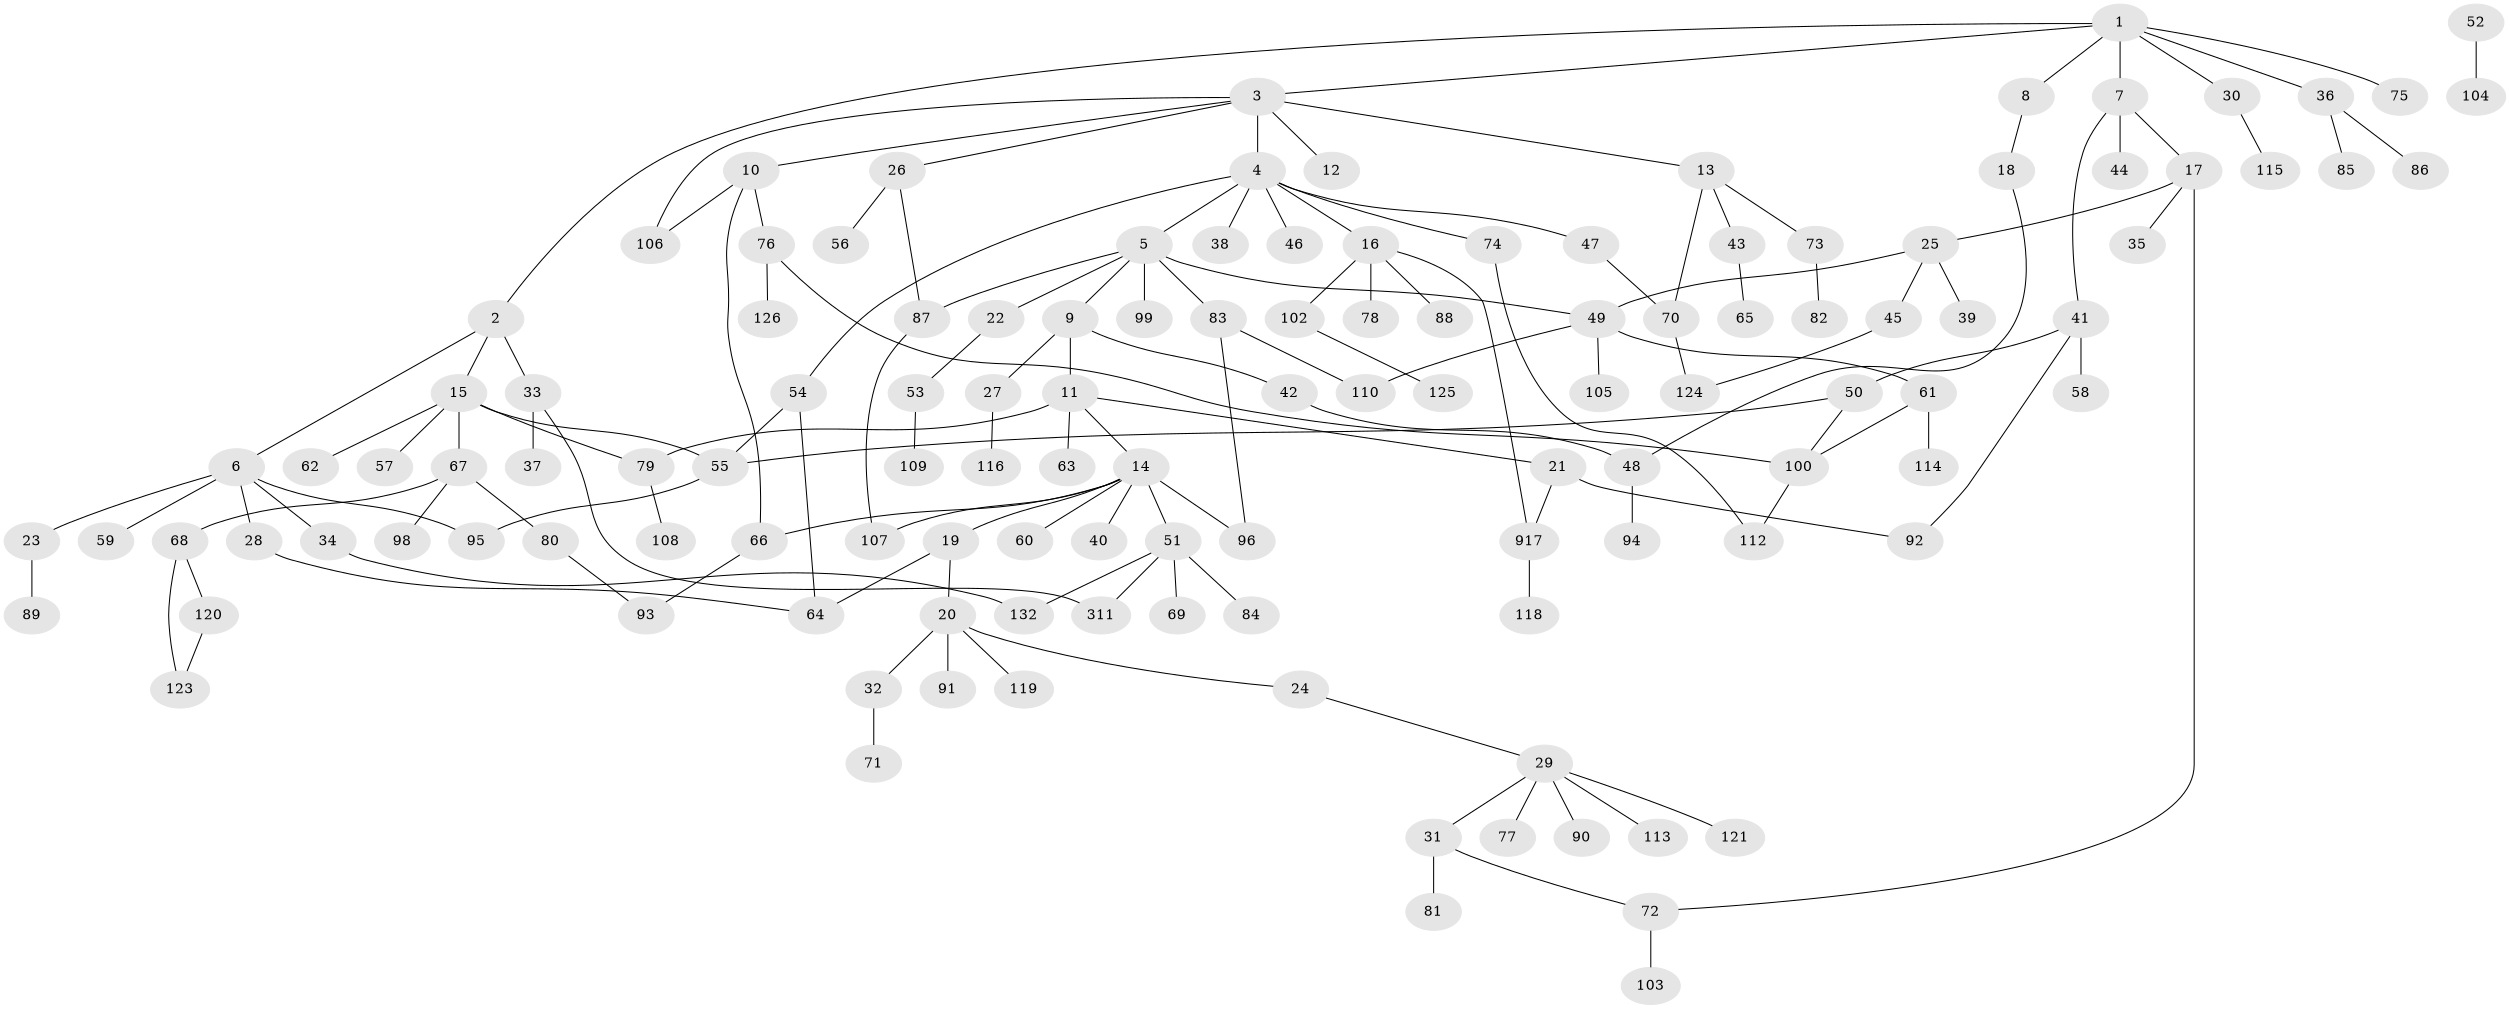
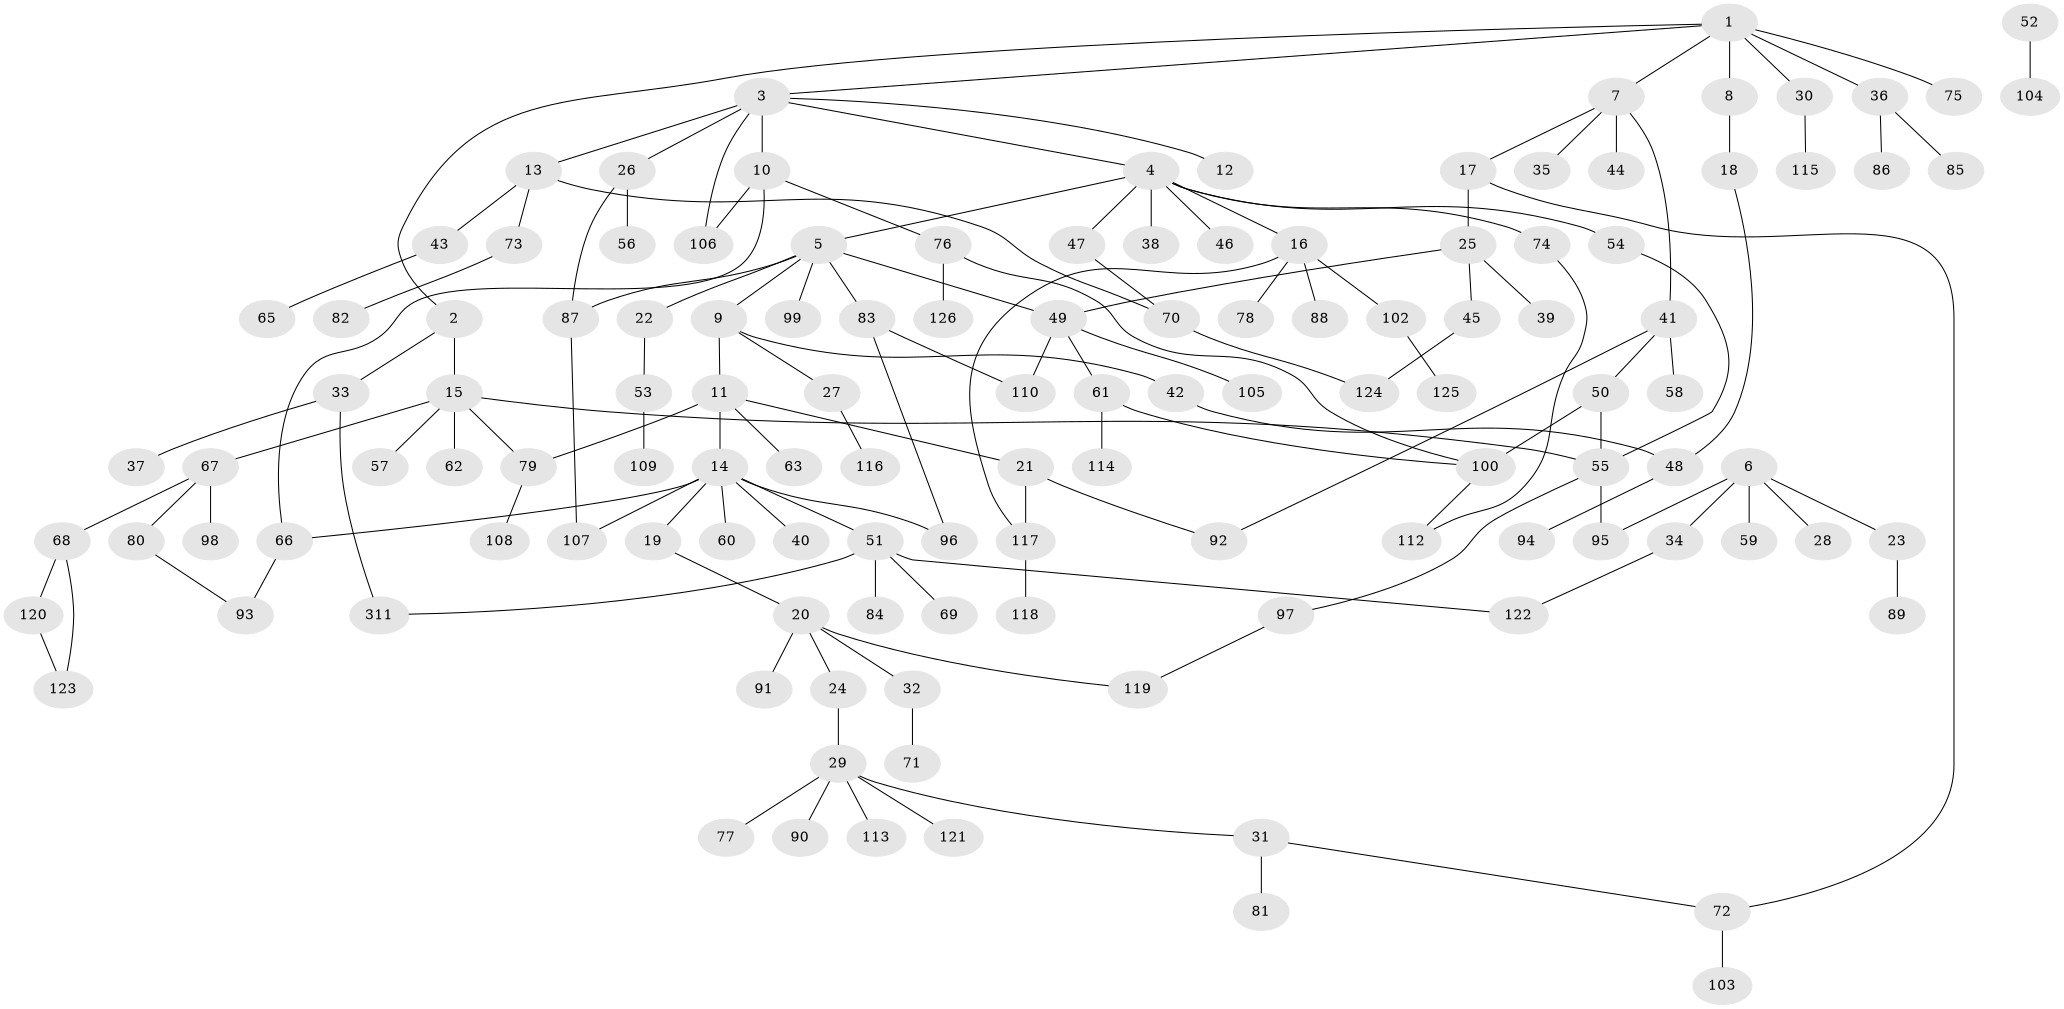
edge "17" -- "35": now "7" -- "35"
edge "2" -- "6": removed
node "917": label "917" -> "117"
node "64": removed
node "132": label "132" -> "122"
node "97": added
